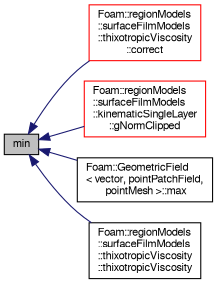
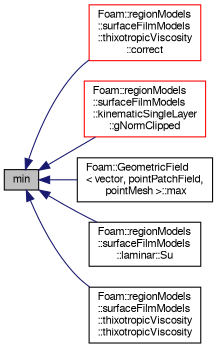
node "Foam::regionModels ::surfaceFilmModels ::laminar::Su": added
